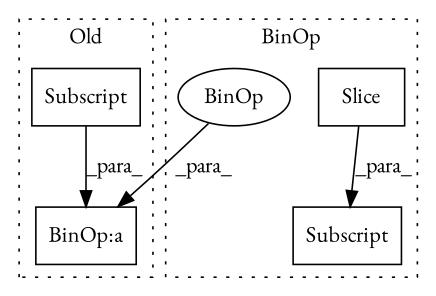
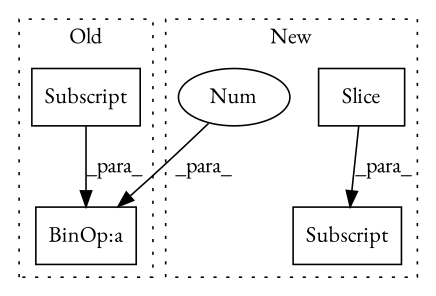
cluster "BinOp": label "BinOp" -> "New"
node "BinOp": label "BinOp" -> "Num"
